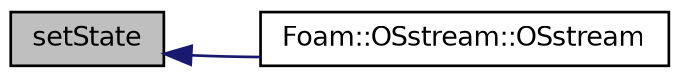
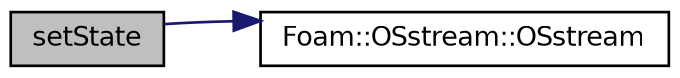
edge "Foam::OSstream::OSstream" -> "setState": reversed
